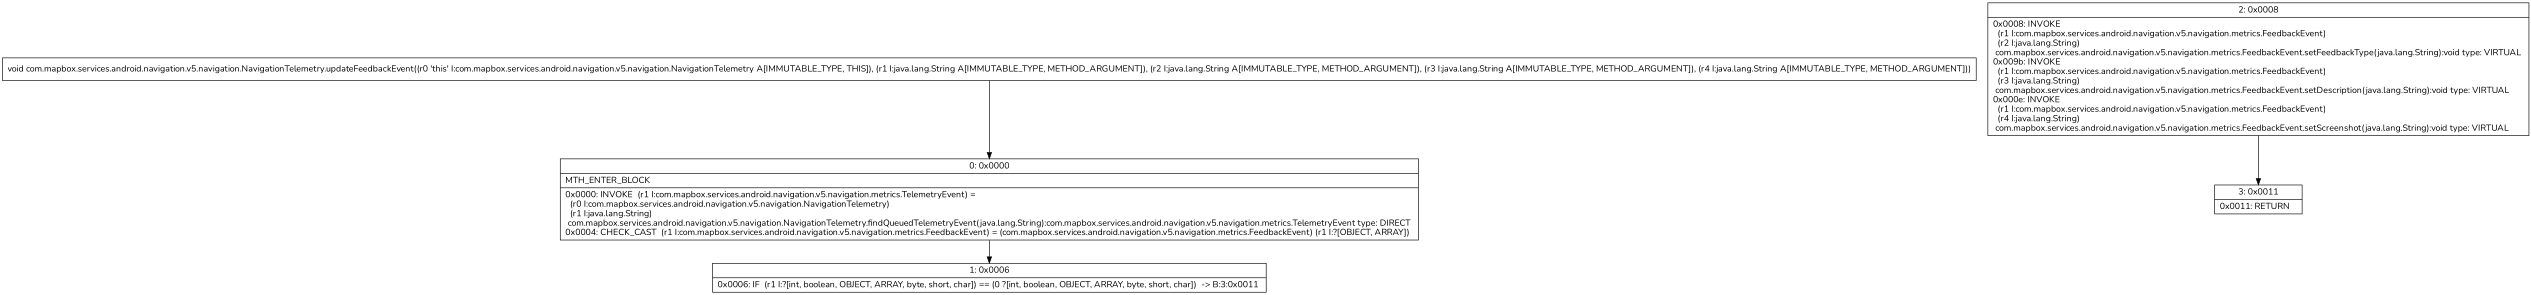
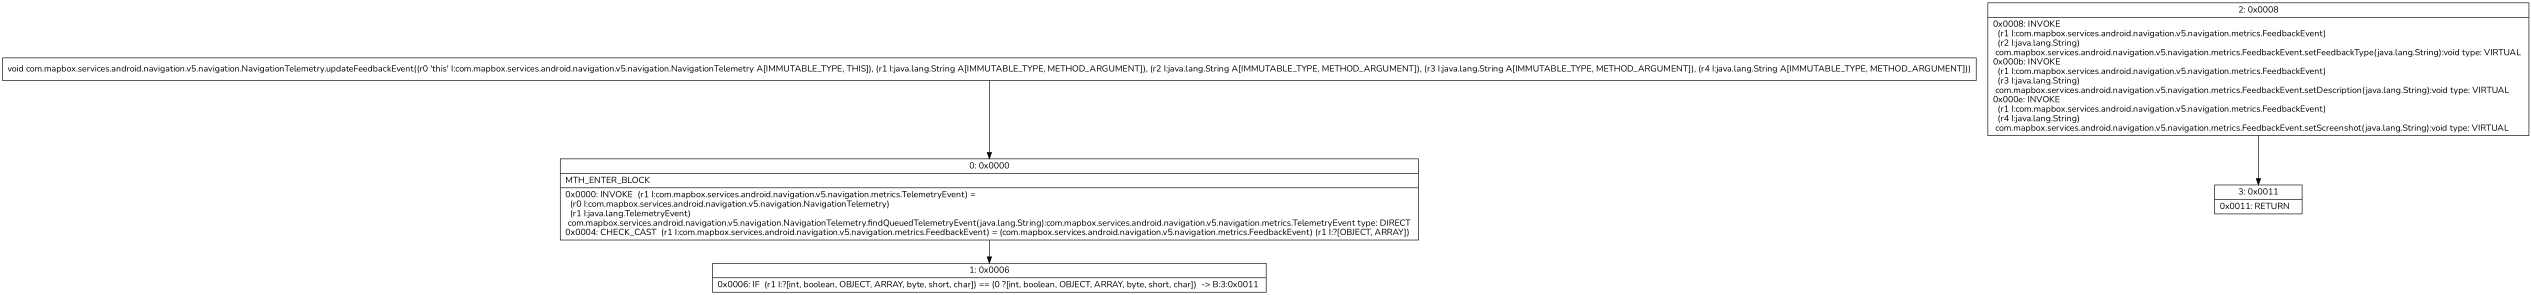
node "2: 0x0008": text "0x009b: INVOKE" -> "0x000b: INVOKE"
node "0: 0x0000": text "(r1 I:java.lang.String)" -> "(r1 I:java.lang.TelemetryEvent)"
